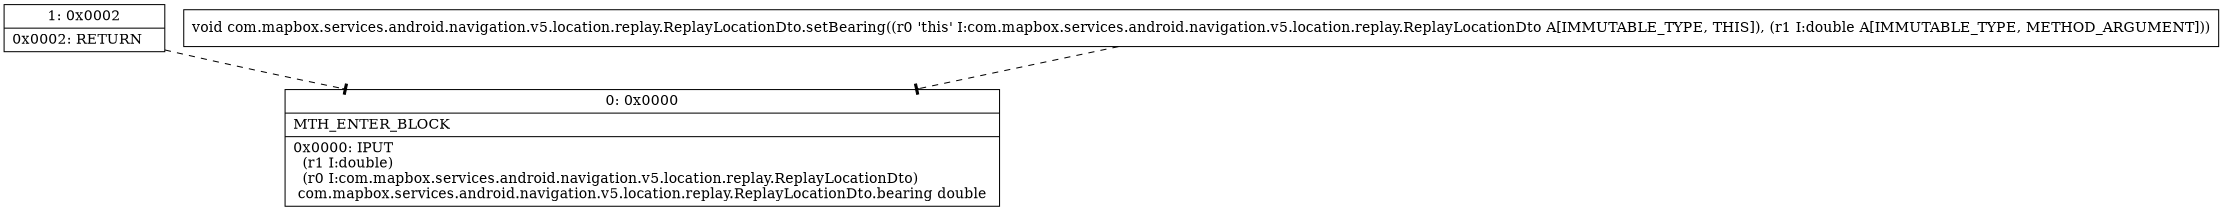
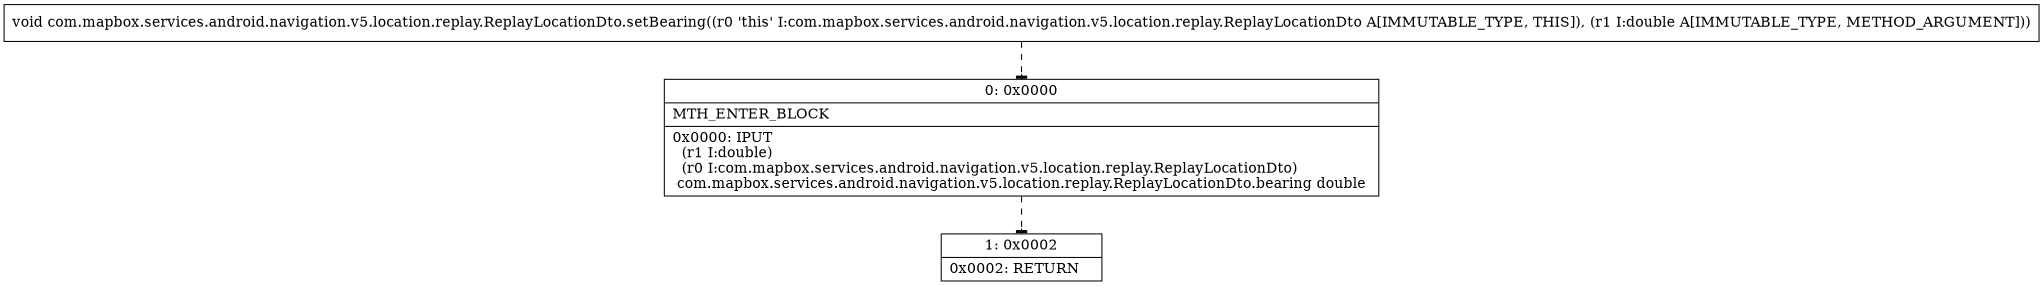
edge "1: 0x0002" -> "0: 0x0000": reversed
